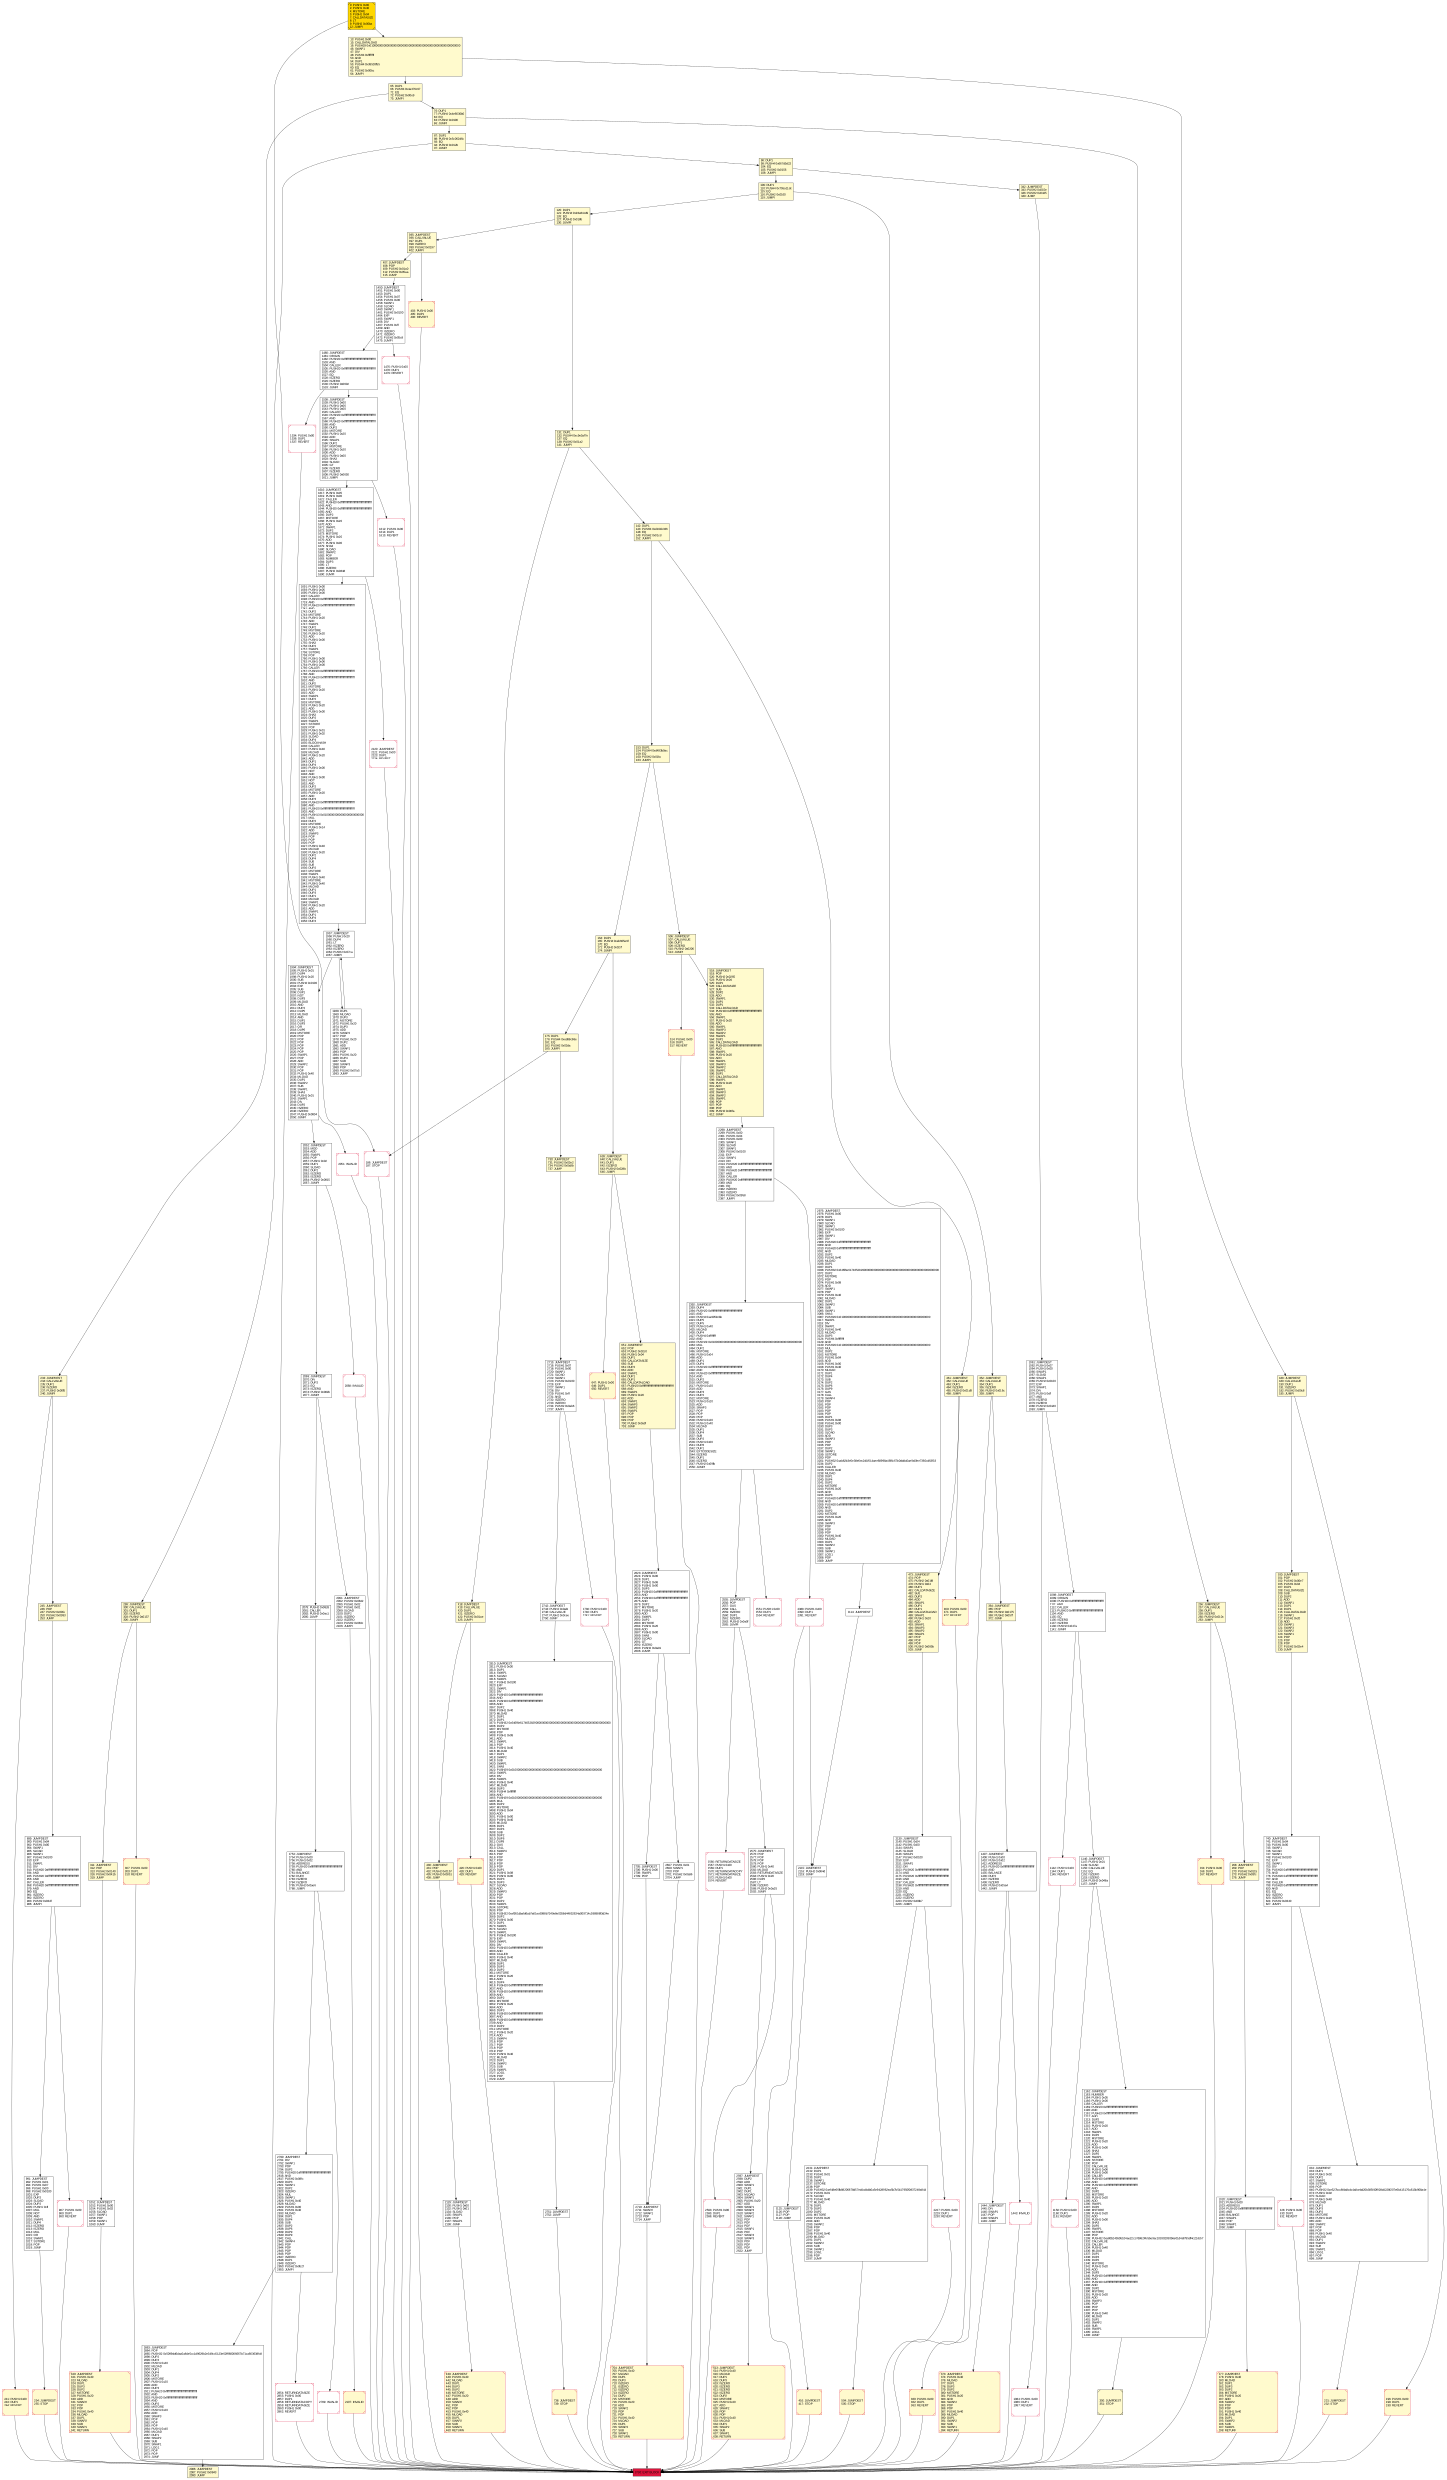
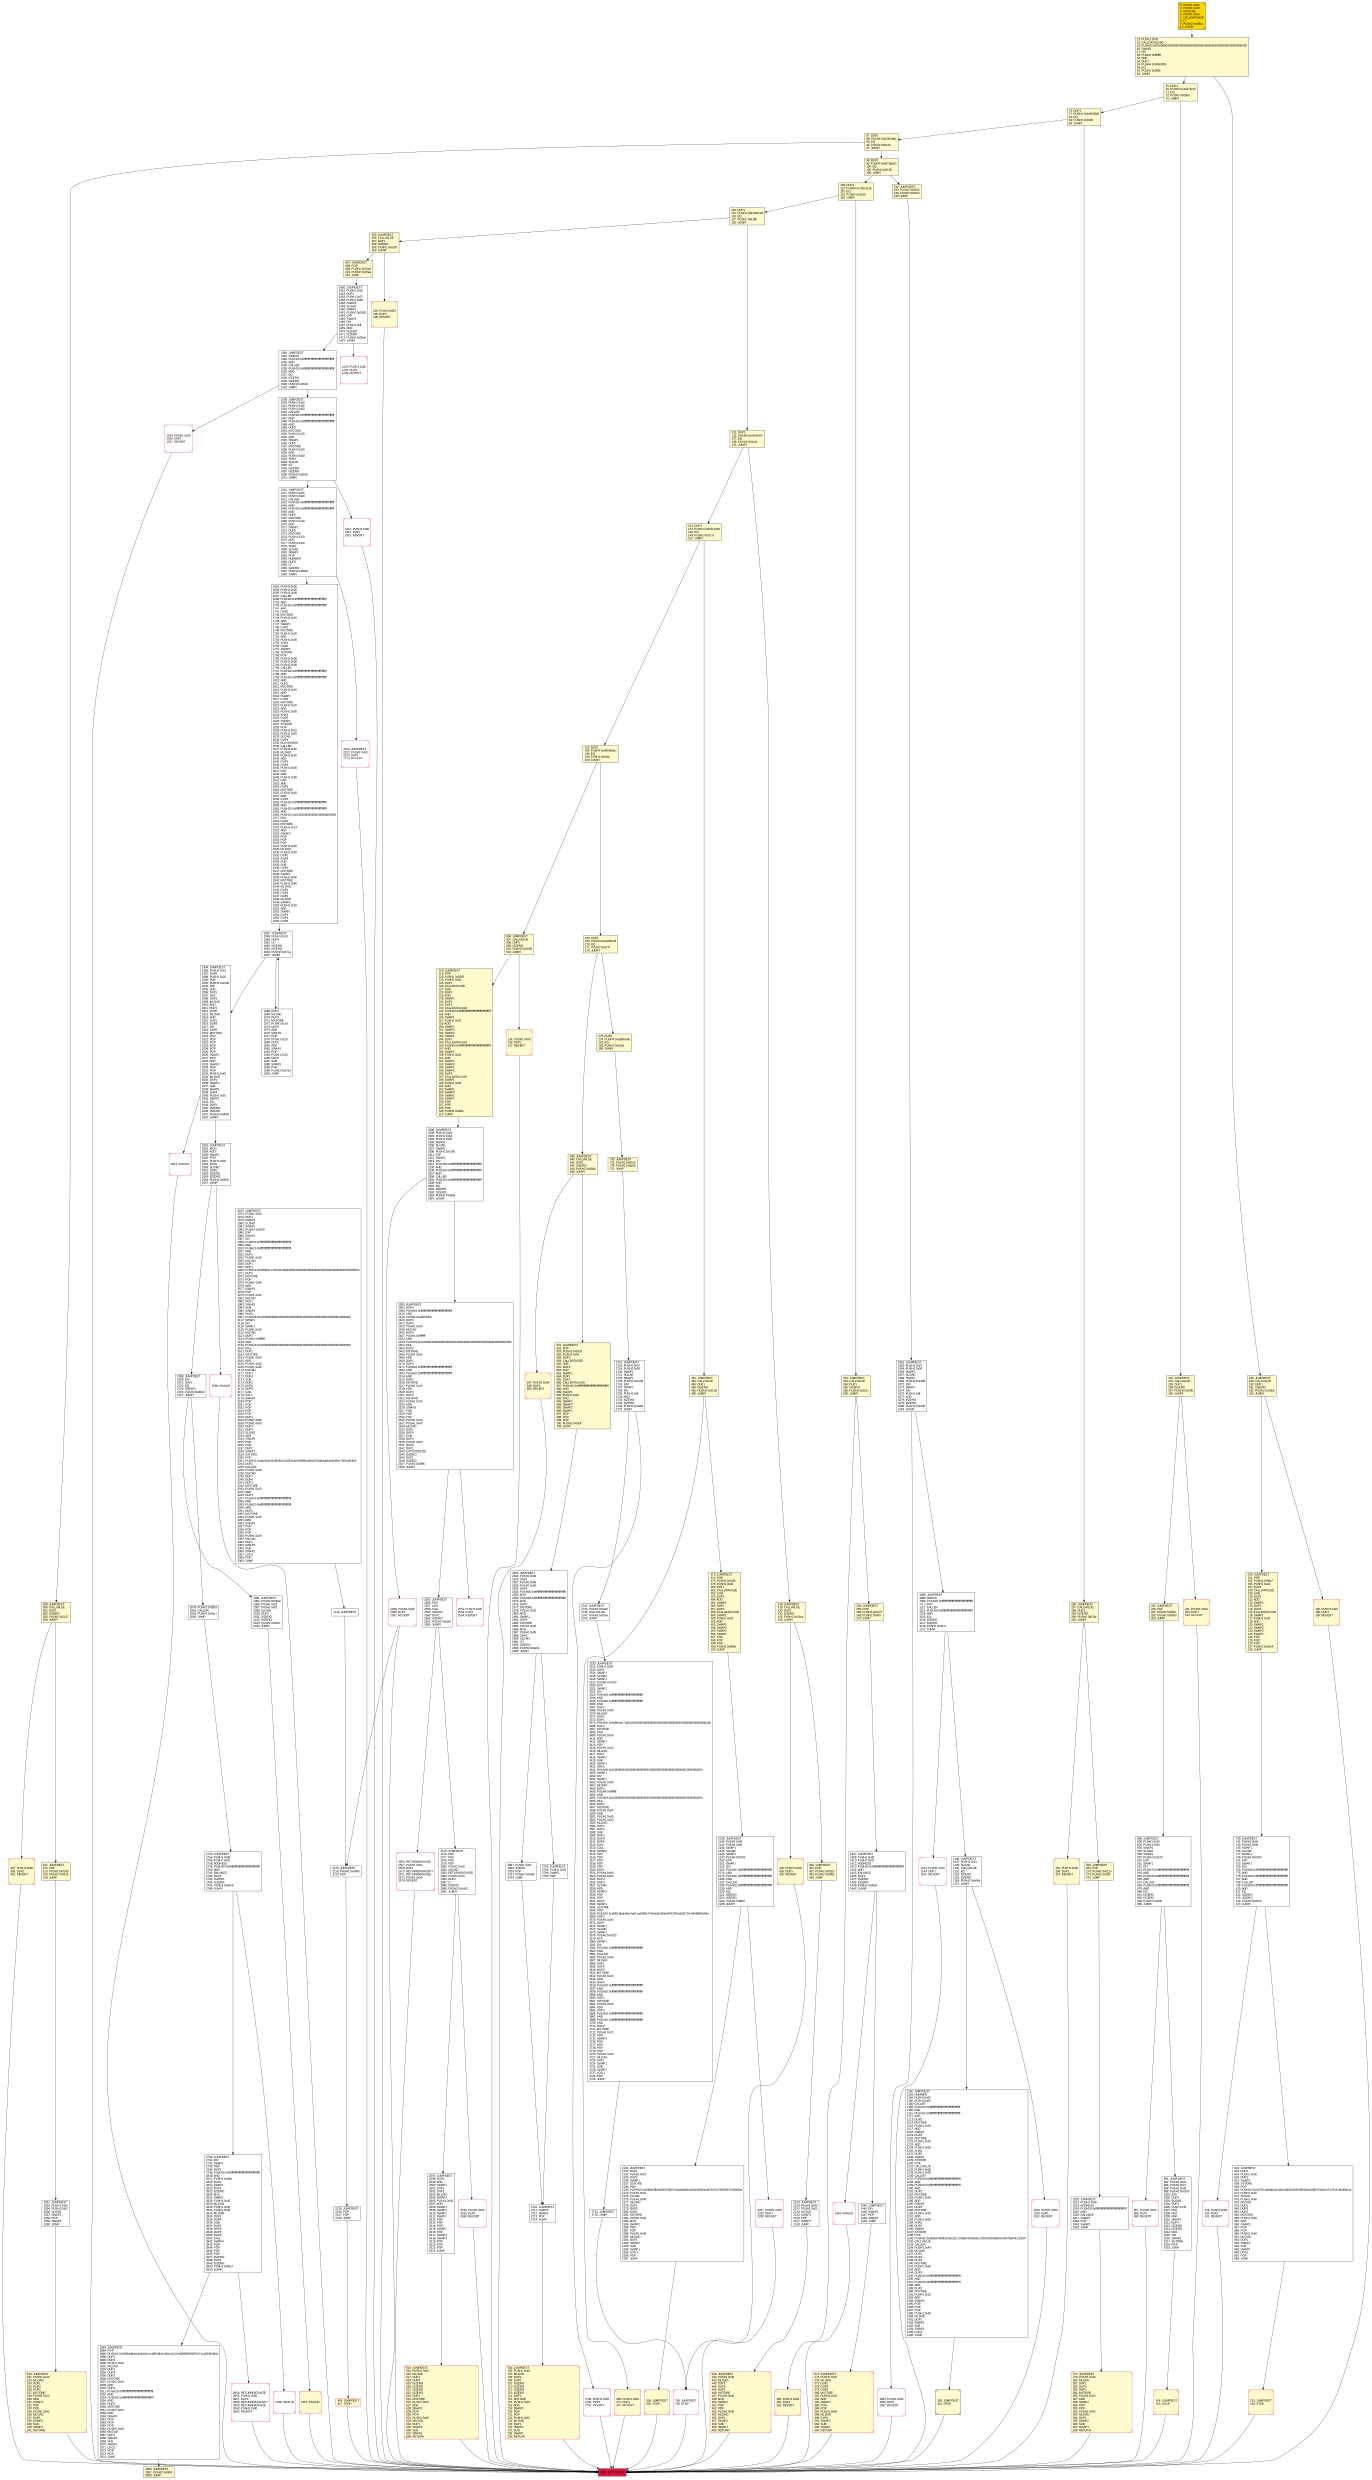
node "186: JUMPDEST 187: STOP": removed
edge "1476: PUSH1 0x00 1478: DUP1 1479: REVERT" -> "3730: EXIT BLOCK": removed
node "2115: JUMPDEST 2116: PUSH2 0x084d 2119: JUMP": label "2115: JUMPDEST 2116: PUSH2 0x084d 2119: JUMP" -> "2115: JUMPDEST 2116: PUSH2 0x084d 2119: DUP"
edge "426: PUSH1 0x00 428: DUP1 429: REVERT" -> "3730: EXIT BLOCK": now "426: PUSH1 0x00 428: DUP1 429: REVERT" -> "738: JUMPDEST 739: STOP"
node "738: JUMPDEST 739: STOP": fillcolor lemonchiffon -> white
node "416: JUMPDEST 417: STOP": shape Msquare -> box
